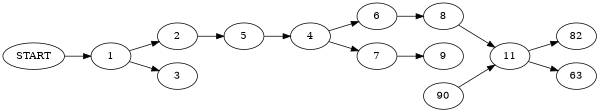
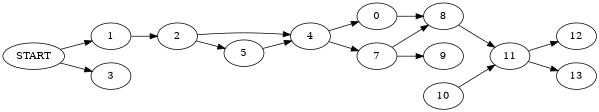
node "6": label "6" -> "0"
edge "2" -> "4": added
node "82": label "82" -> "12"
edge "7" -> "8": added
edge "1" -> "3": now "START" -> "3"
node "63": label "63" -> "13"
node "90": label "90" -> "10"
